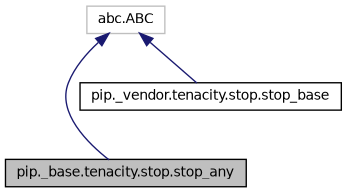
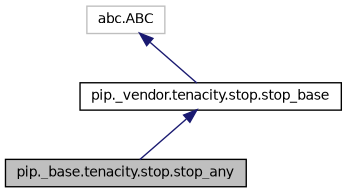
edge "pip._base.tenacity.stop.stop_any" -> "abc.ABC": now "pip._base.tenacity.stop.stop_any" -> "pip._vendor.tenacity.stop.stop_base"
